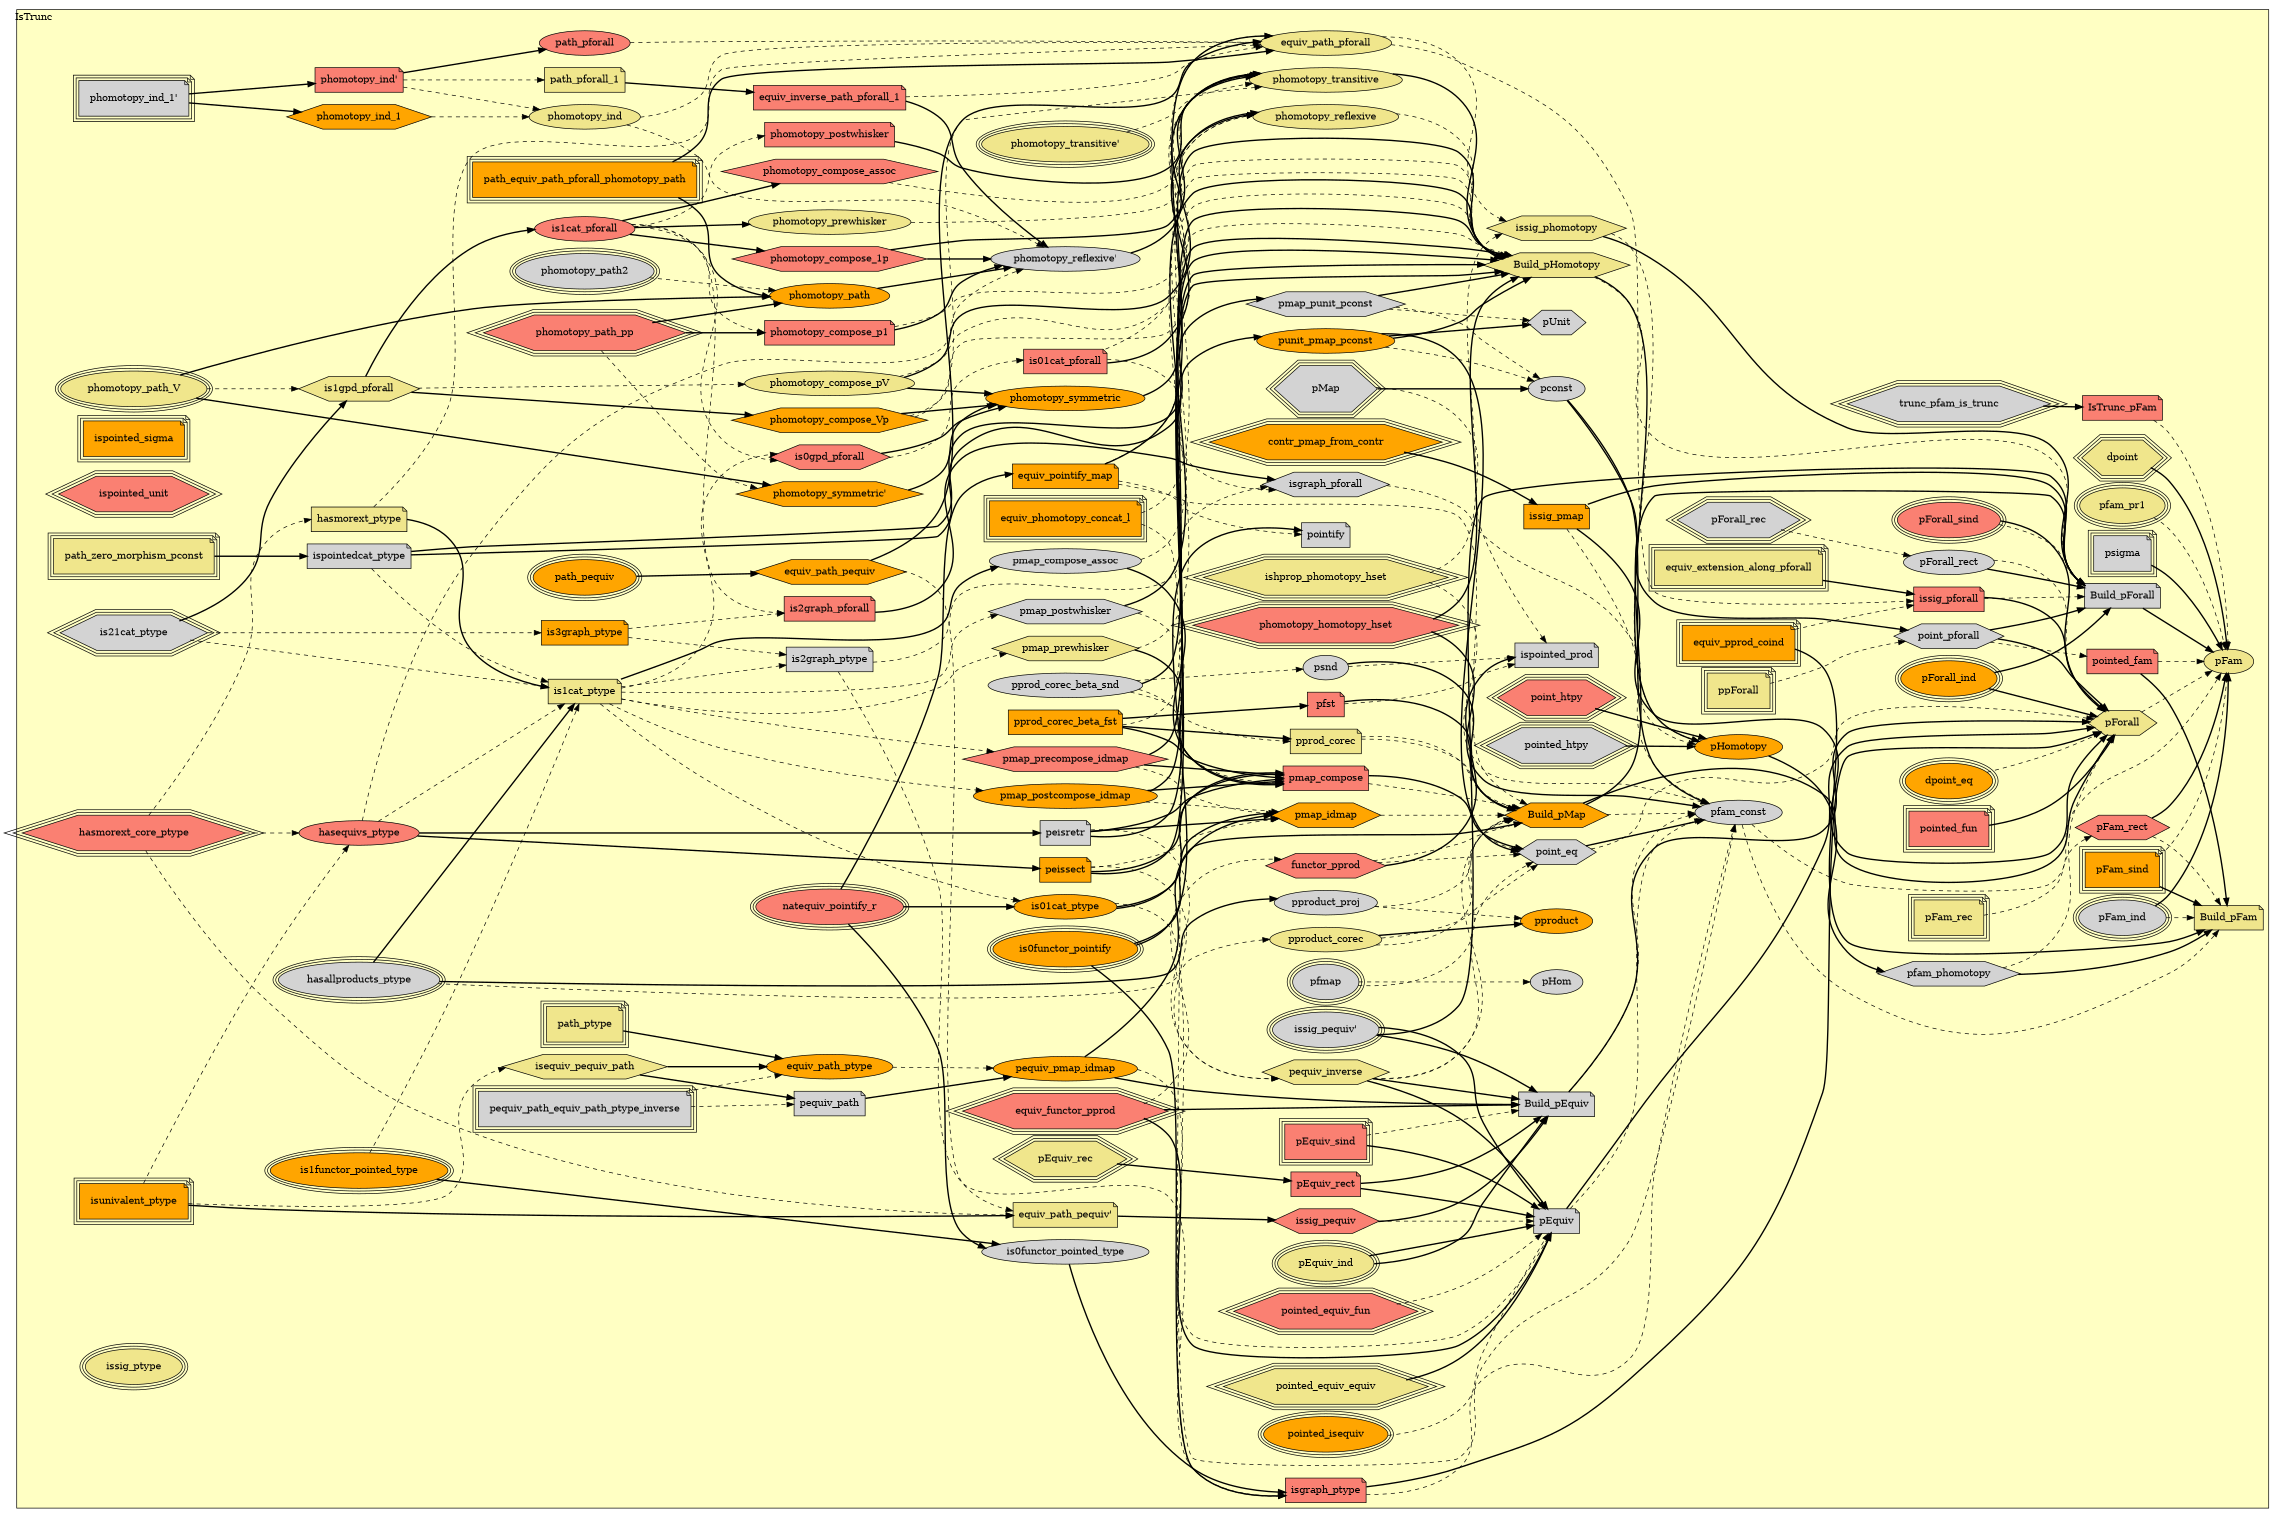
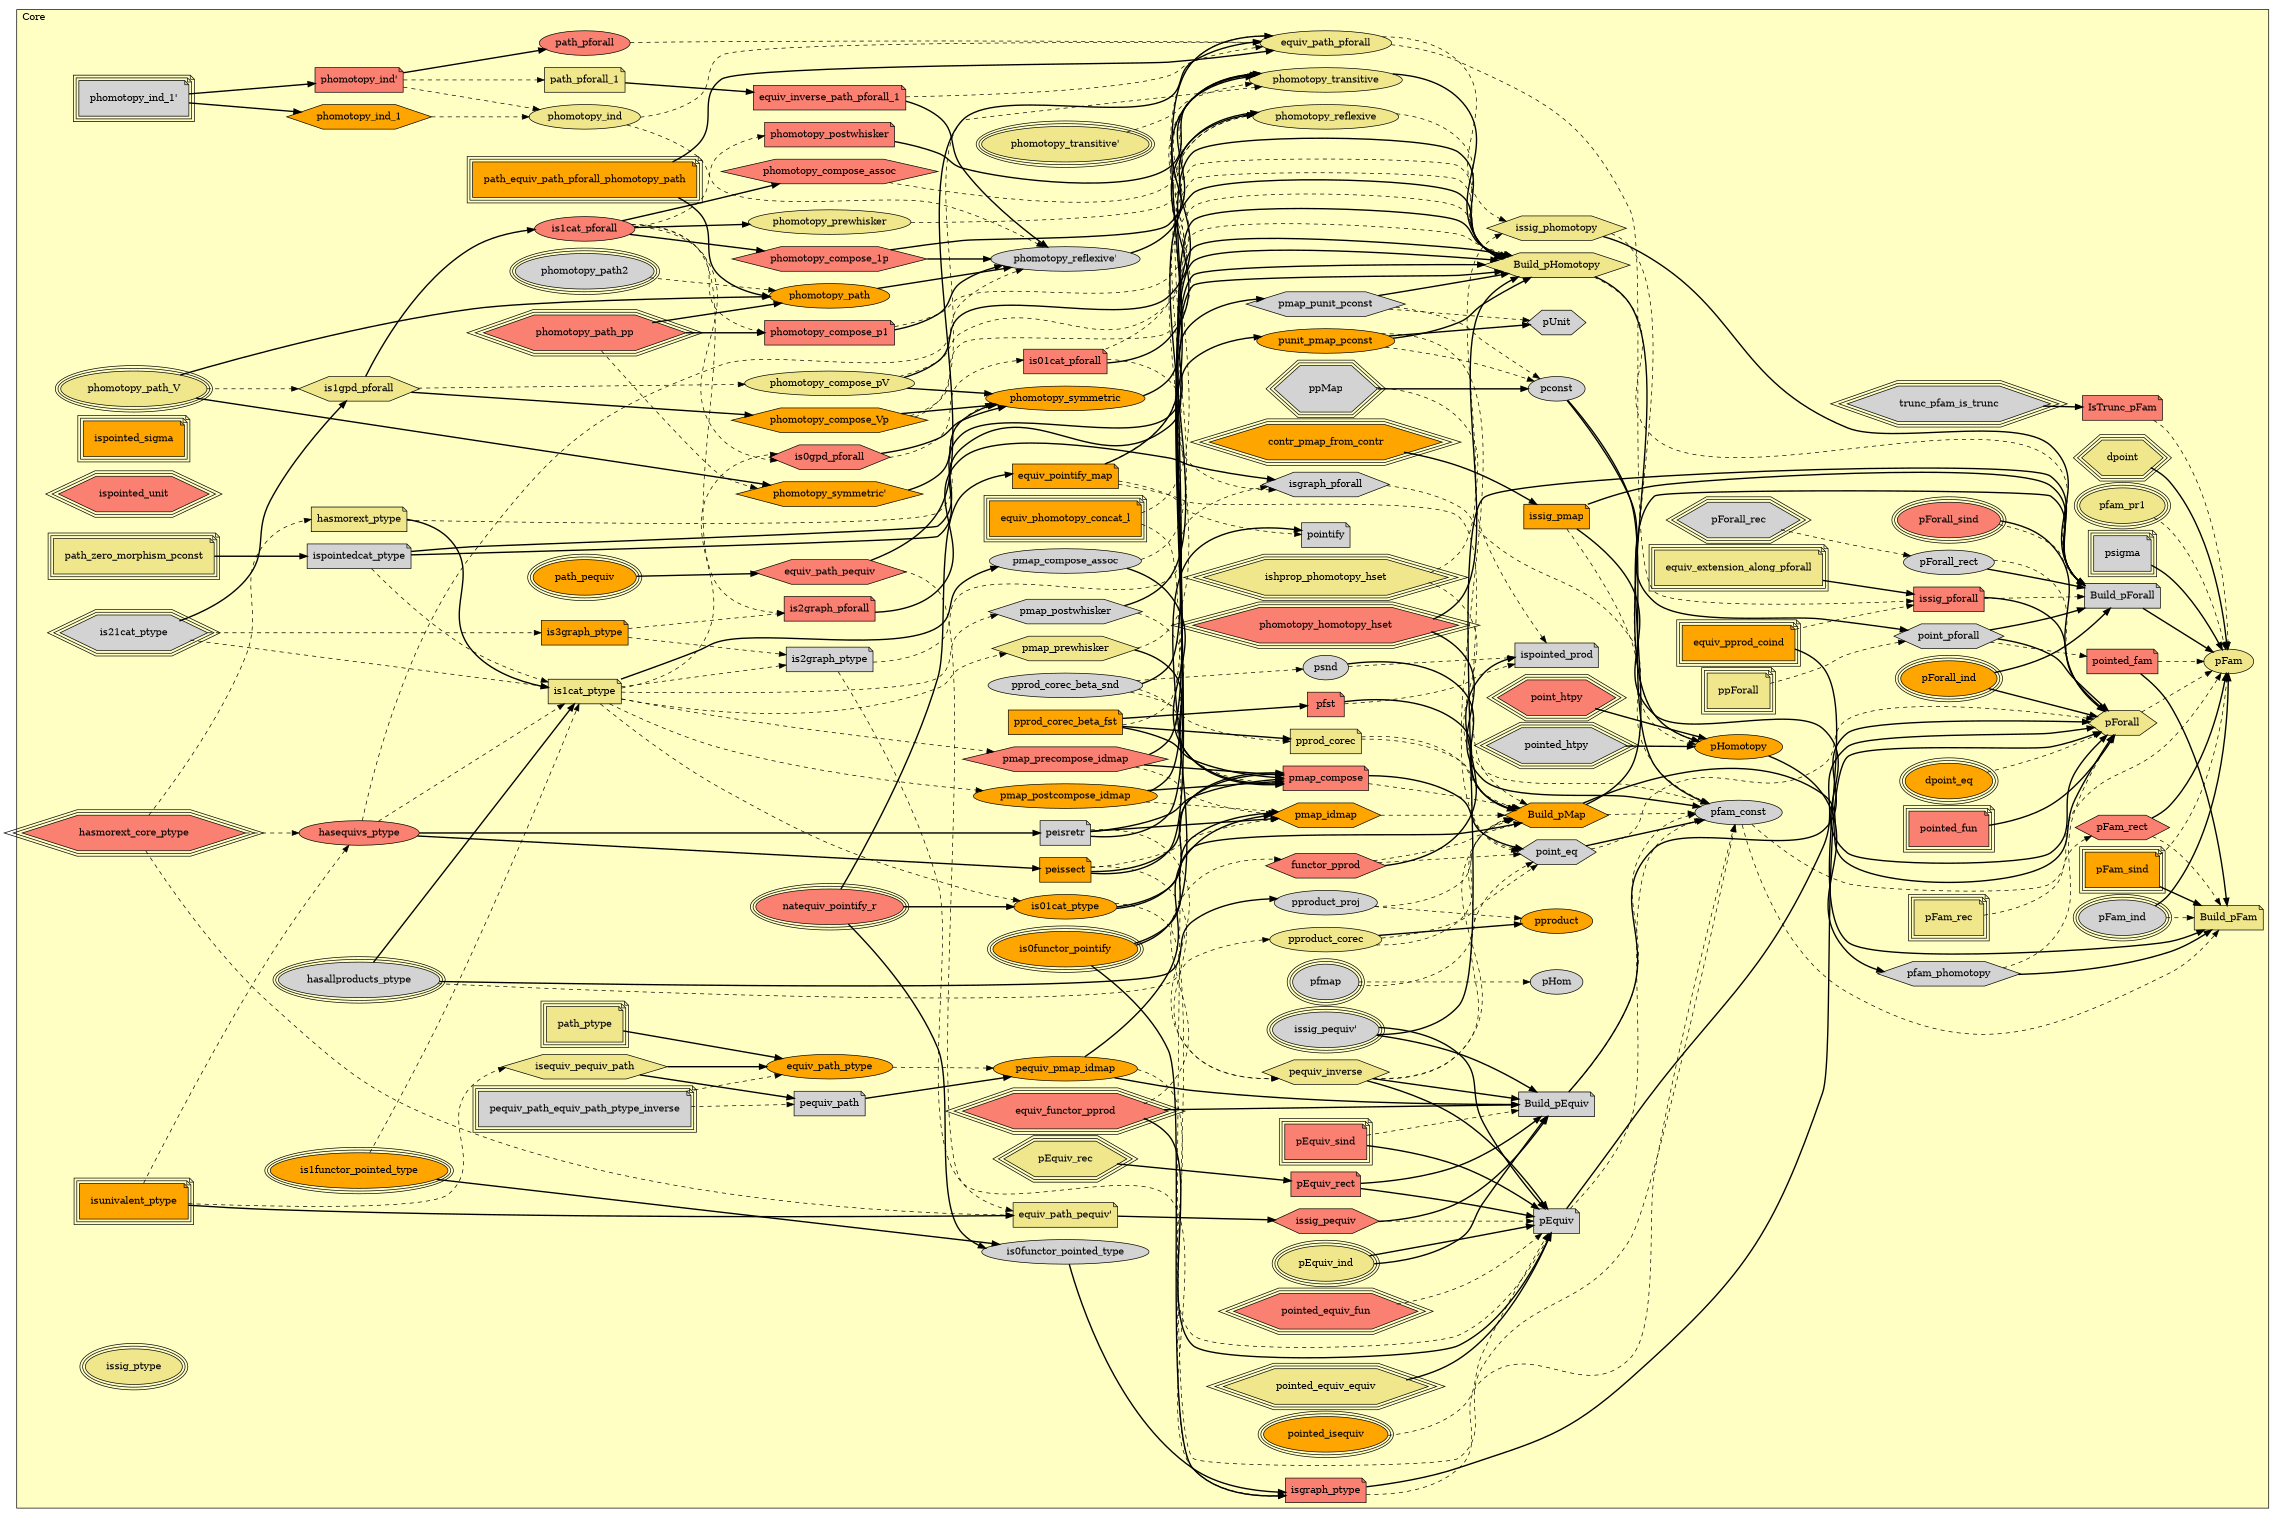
cluster "IsTrunc": label "IsTrunc" -> "Core"
edge "hasmorext_ptype" -> "equiv_path_pforall": now "hasmorext_ptype" -> "phomotopy_symmetric"
node "pMap": label "pMap" -> "ppMap"
edge "punit_pmap_pconst" -> "point_eq": style bold -> dashed
node "equiv_path_pequiv": fillcolor orange -> salmon
